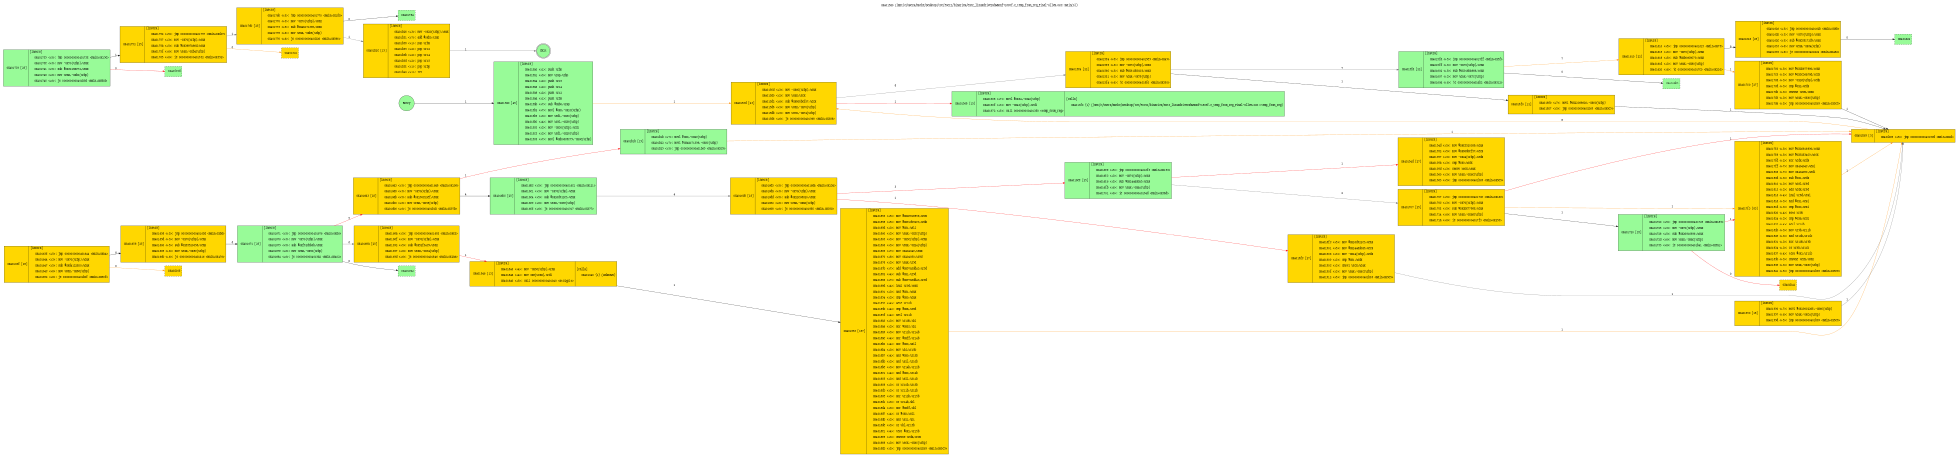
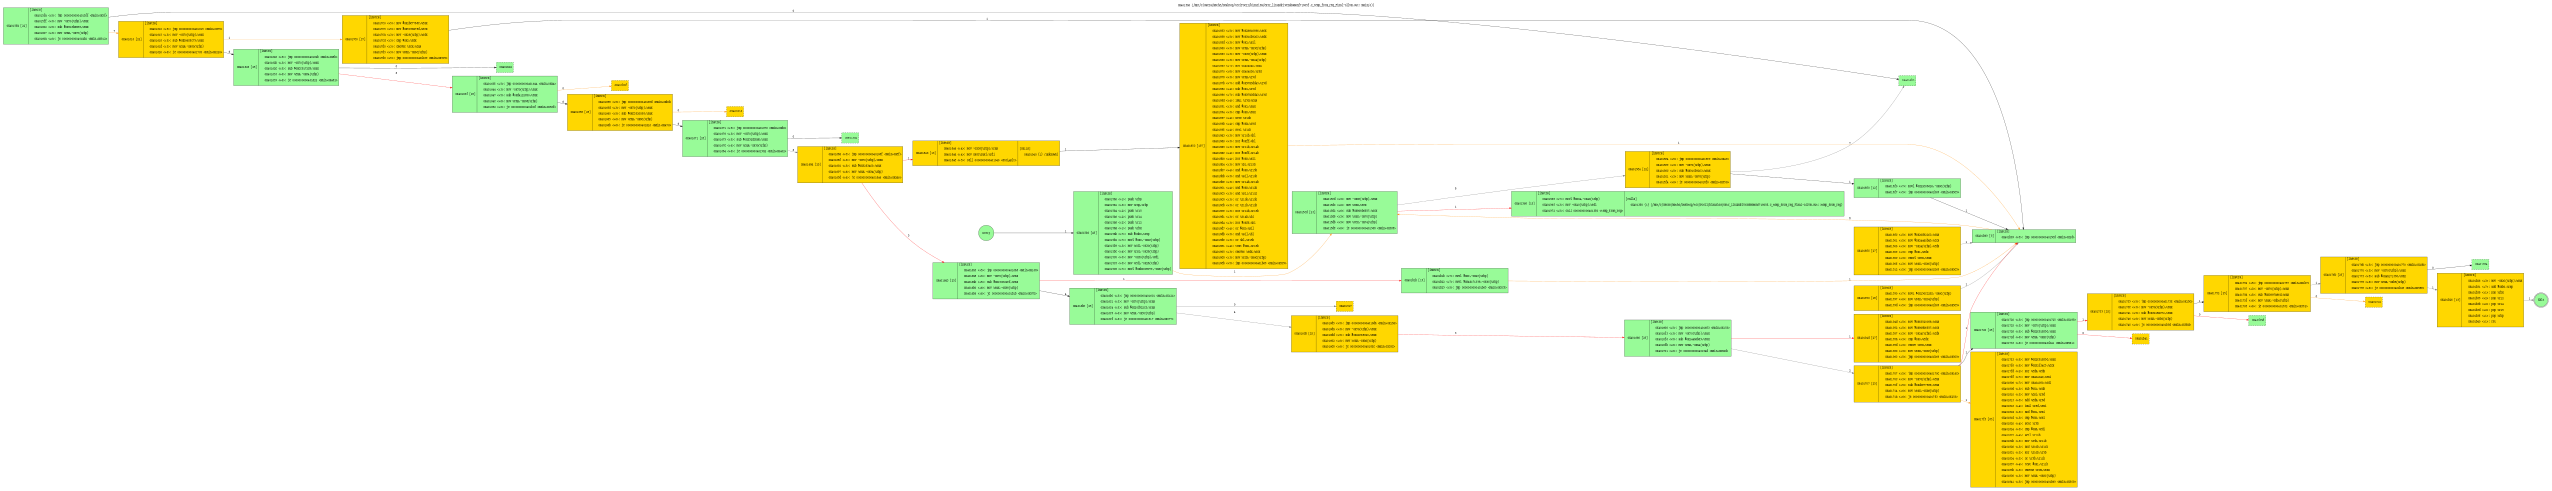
node "0x401626 [25]": fillcolor gold -> palegreen
node "0x401739 [25]": fillcolor palegreen -> gold
edge "0x4015e4 [22]" -> "0x4015fa [22]": now "0x4015e4 [22]" -> "0x401ab2"
edge "0x401626 [25]" -> "0x40163f [25]": added, label "6"
node "0x4015cd [23]": fillcolor gold -> palegreen
node "0x4018f0 [12]": fillcolor gold -> palegreen
node "0x401a16": added
node "0x401b69 [5]": fillcolor gold -> palegreen
edge "0x4017f3 [83]" -> "0x401b69 [5]": removed, label "1"
node "0x4016a3 [25]": fillcolor gold -> palegreen
edge "0x401671 [25]" -> "0x4016a3 [25]": now "0x40168a [25]" -> "0x4016a3 [25]"
edge "0x4016d5 [25]" -> "0x4018fc [27]": removed, label "1"
edge "0x401720 [25]" -> "0x4017f3 [83]": now "0x401720 [25]" -> "0x401739 [25]"
node "0x40163f [25]": fillcolor gold -> palegreen
node "0x401917": added
